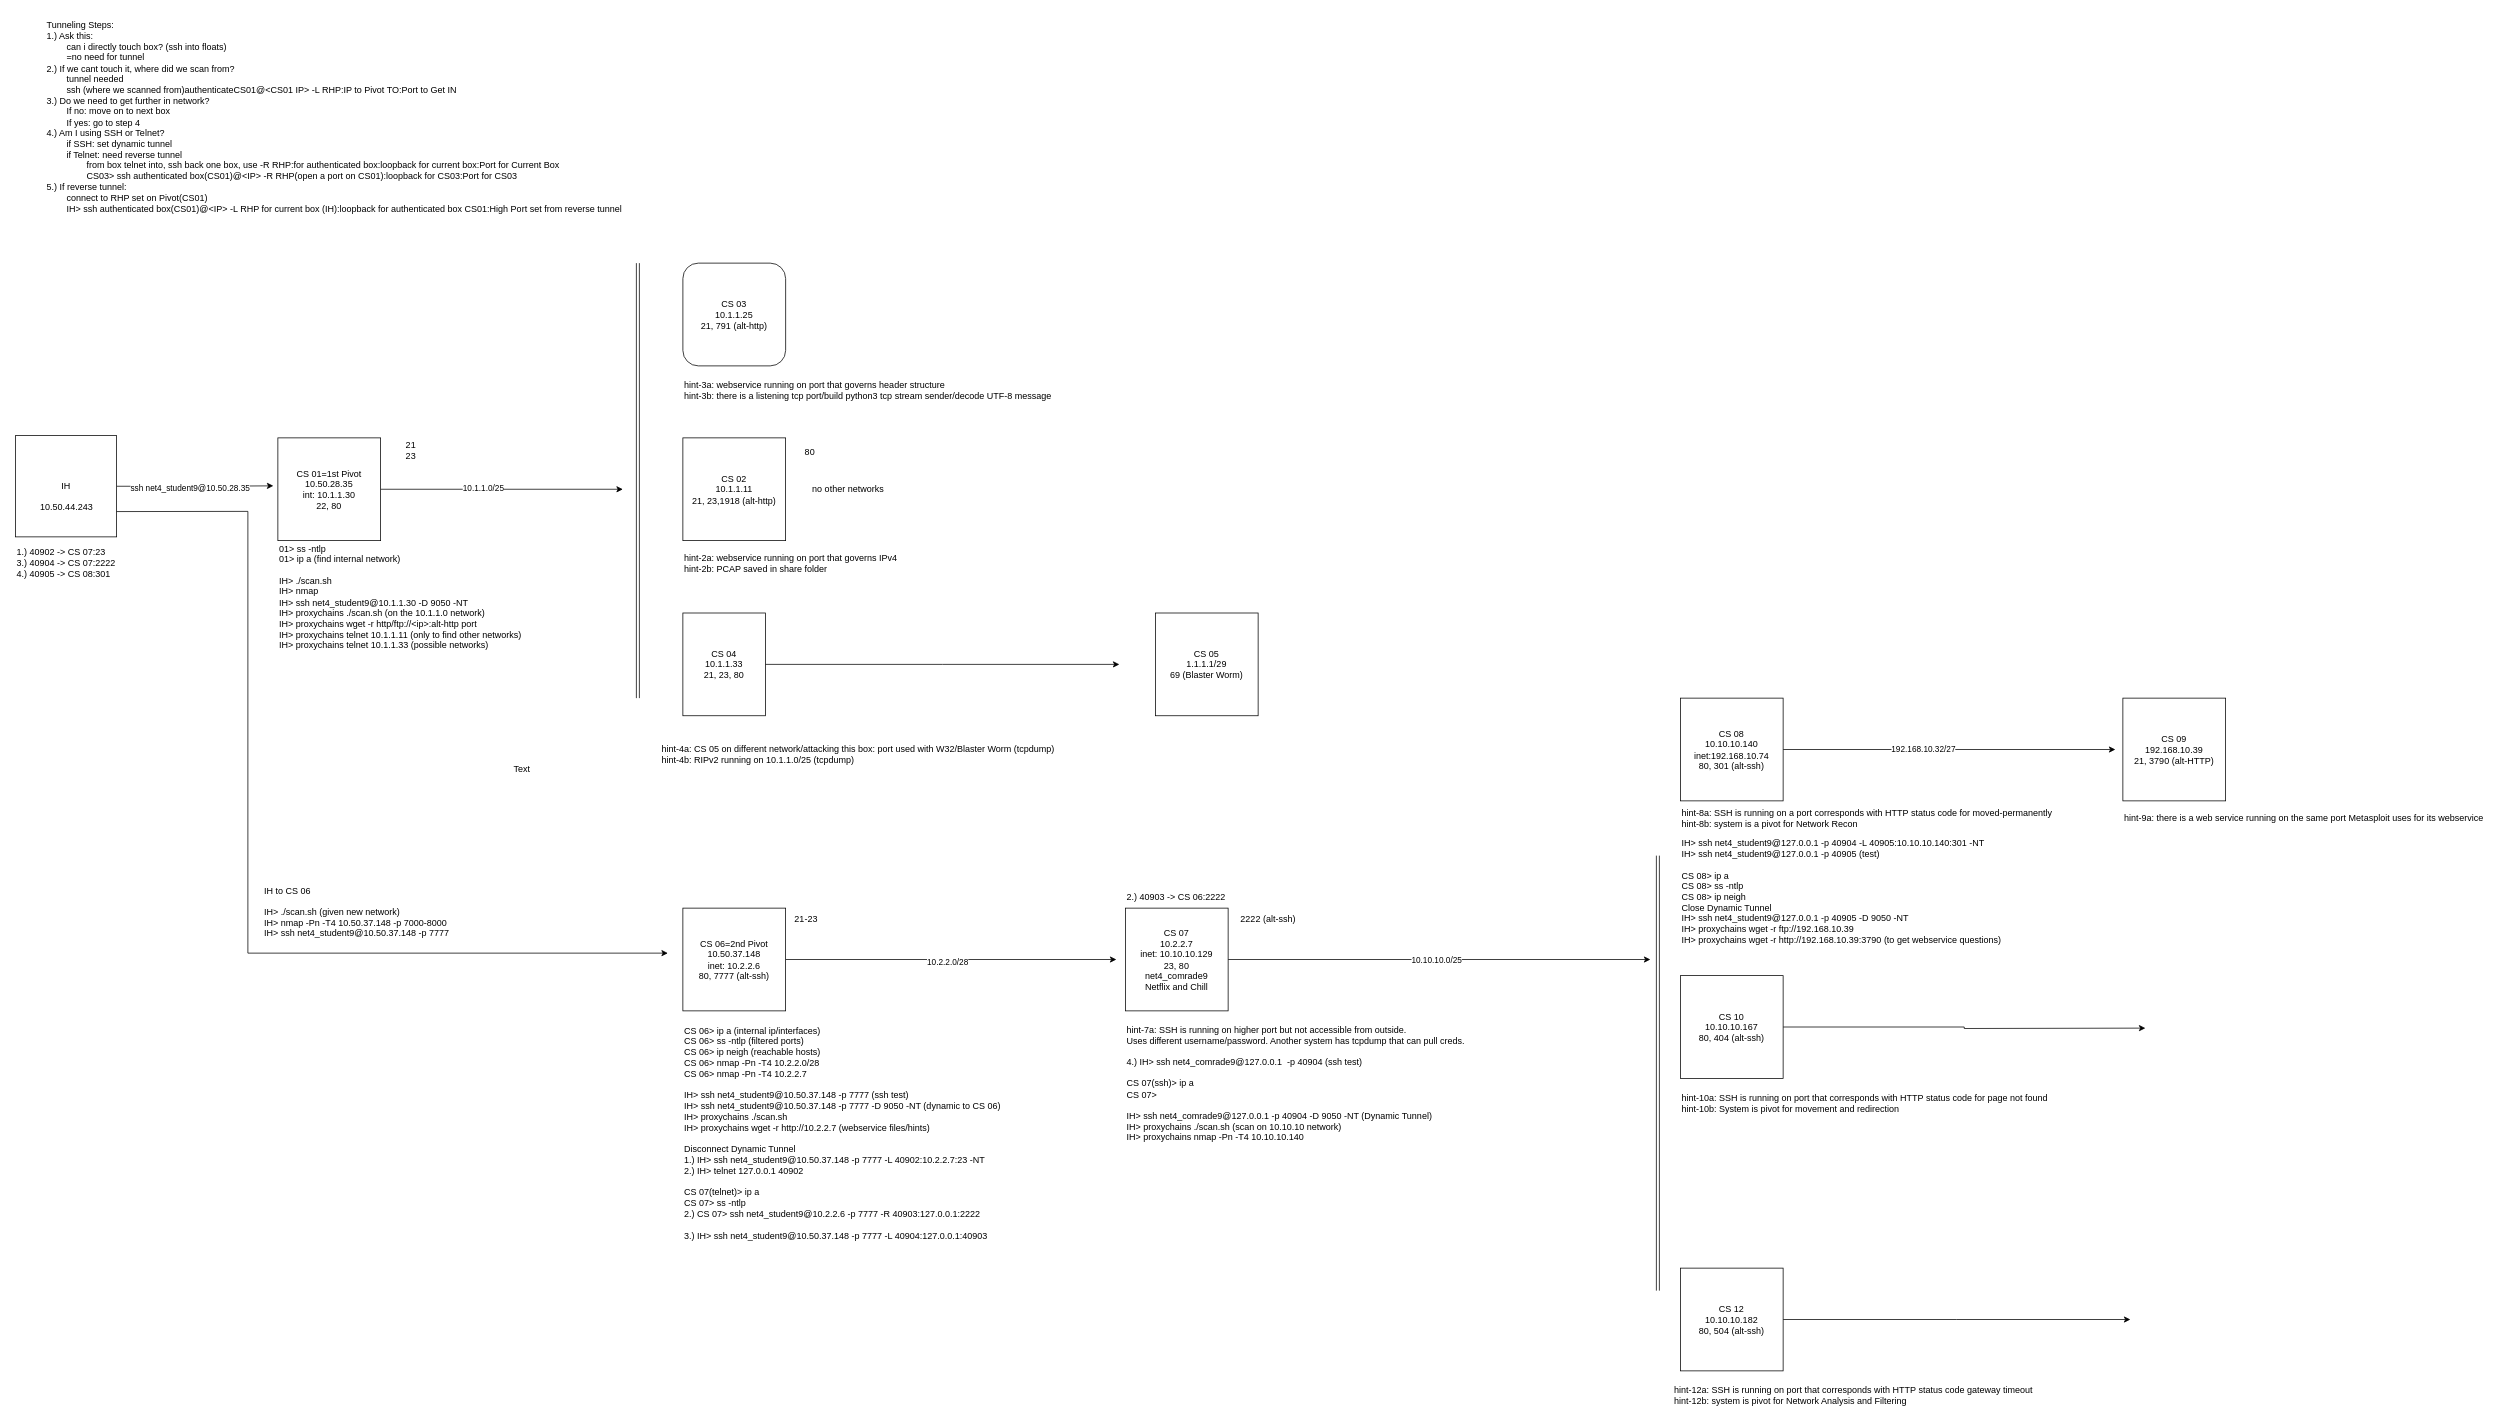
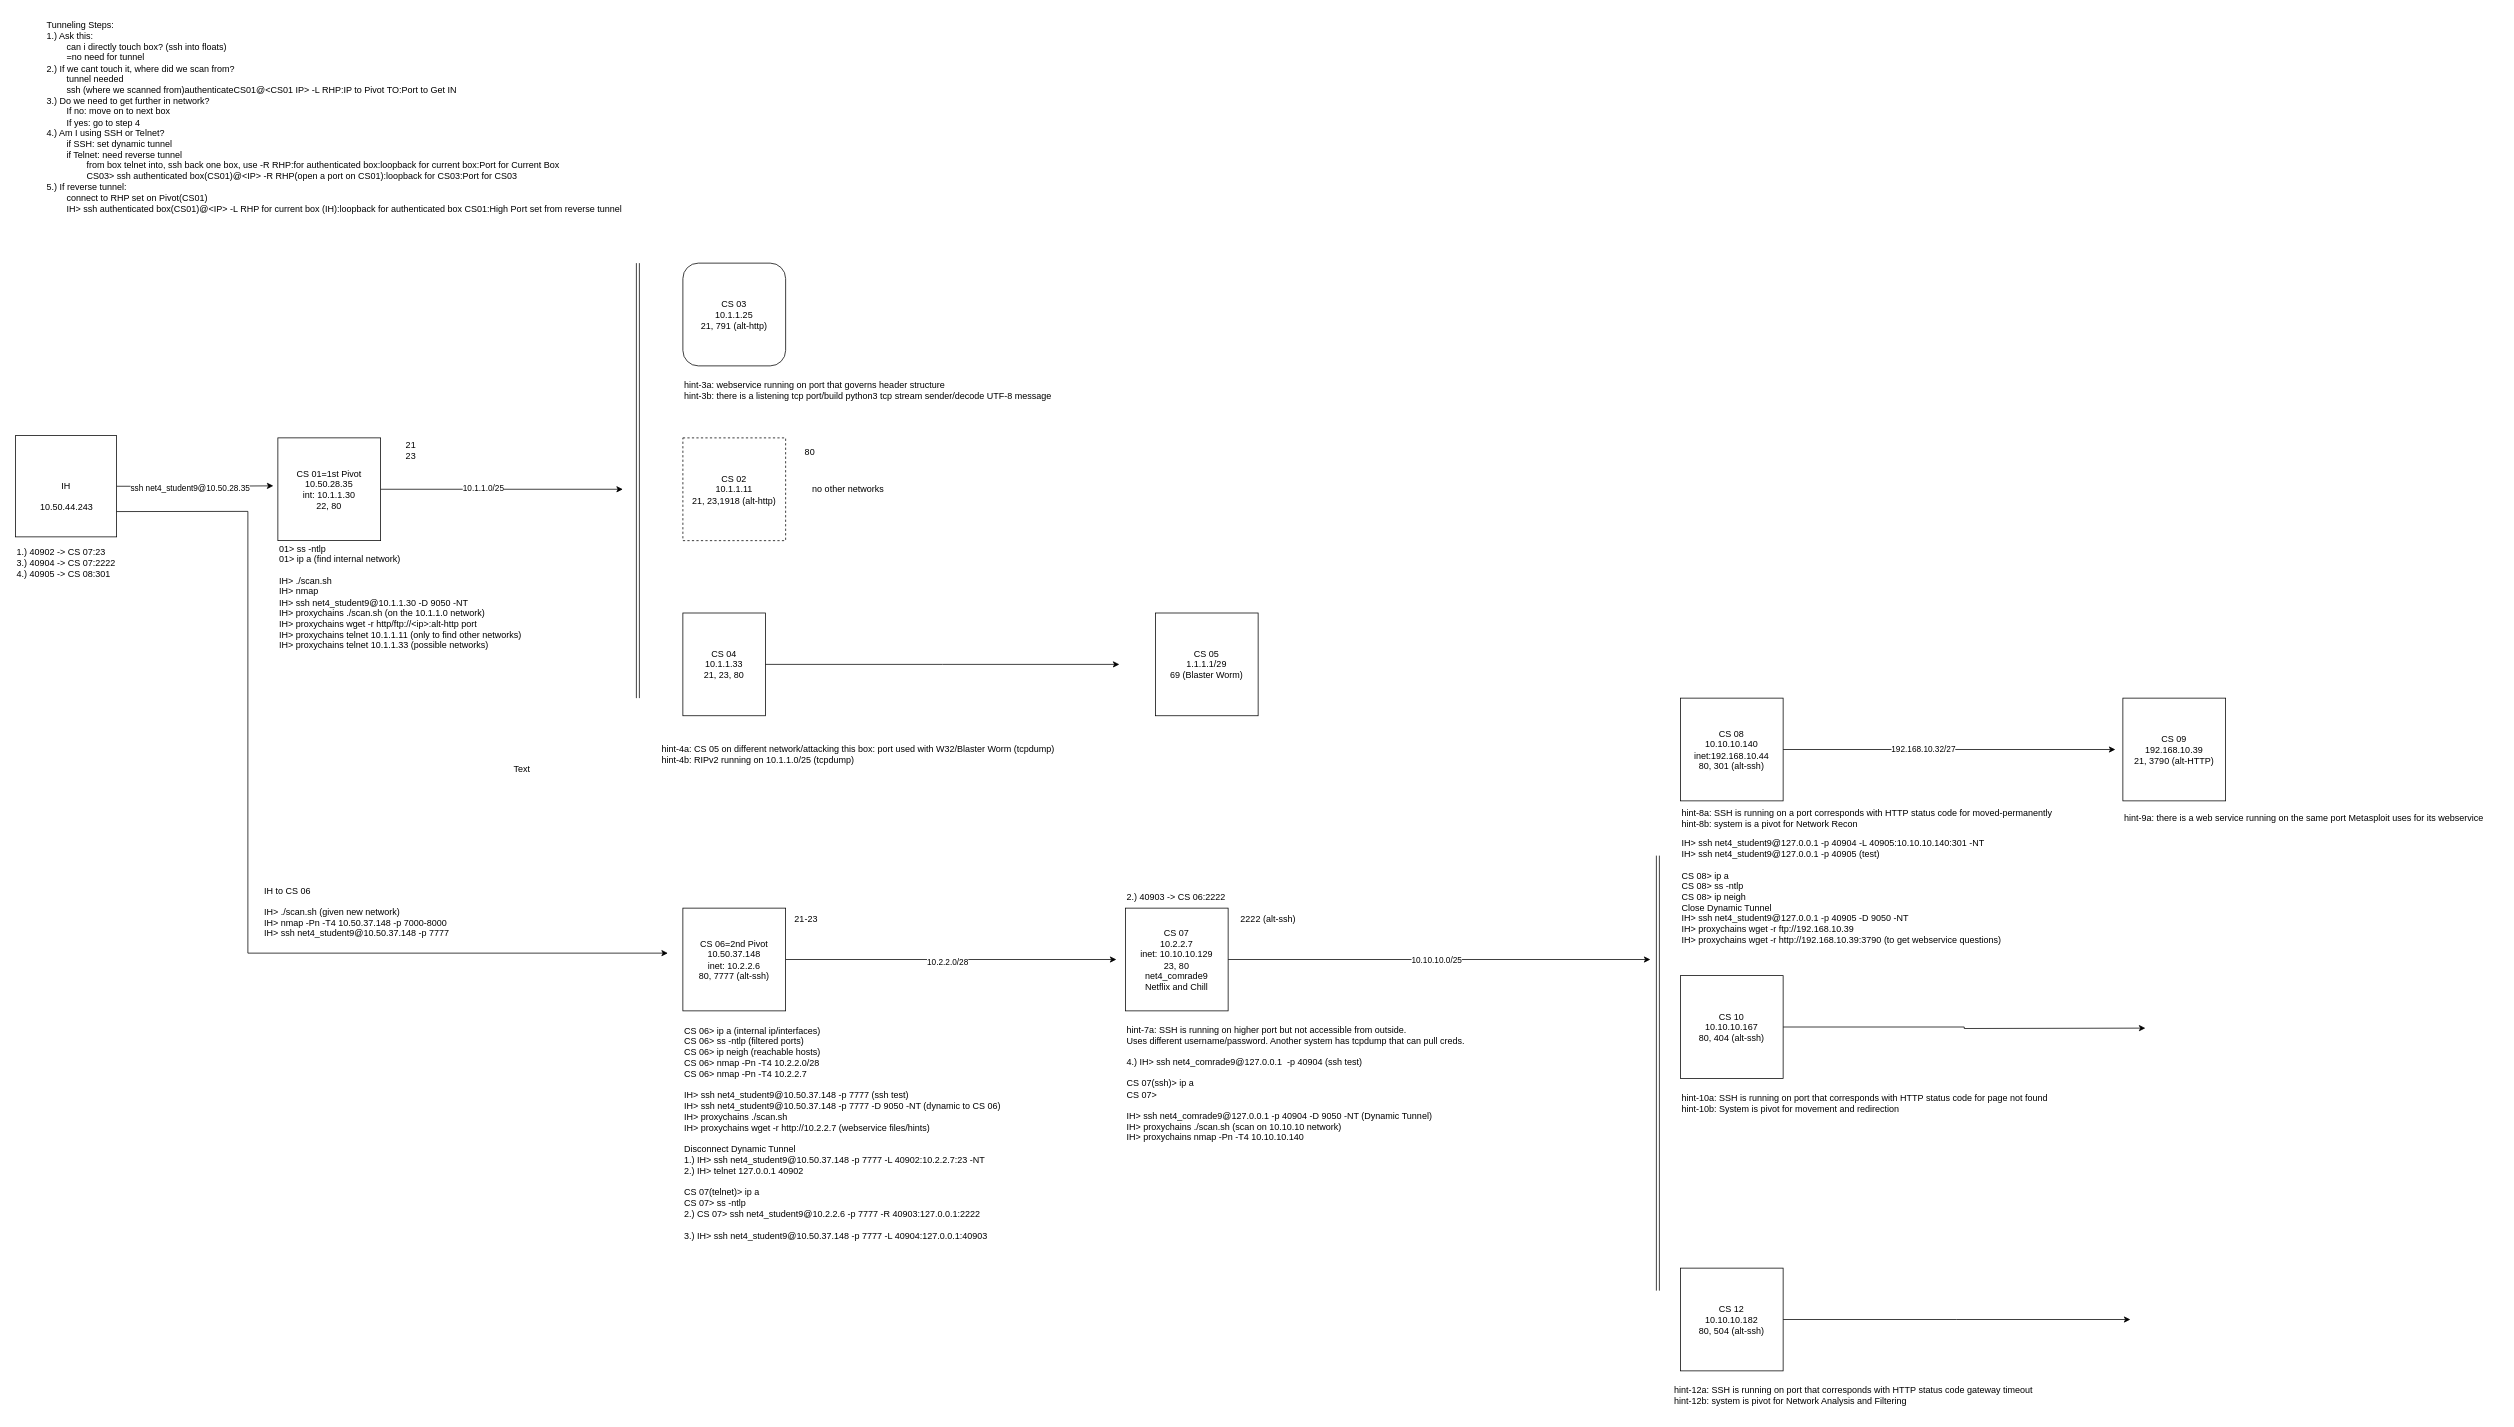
node "CS 02 10.1.1.11 21, 23,1918 (alt-http)": style solid -> dashed
node "hint-2a: webservice running on port that governs IPv4 hint-2b: PCAP saved in share folder": removed
node "CS 08 10.10.10.140 inet:192.168.10.74 80, 301 (alt-ssh)": label "CS 08 10.10.10.140 inet:192.168.10.74 80, 301 (alt-ssh)" -> "CS 08 10.10.10.140 inet:192.168.10.44 80, 301 (alt-ssh)"
